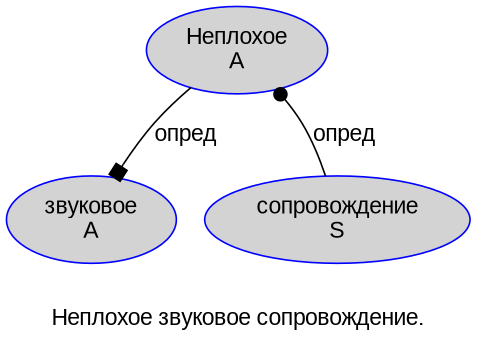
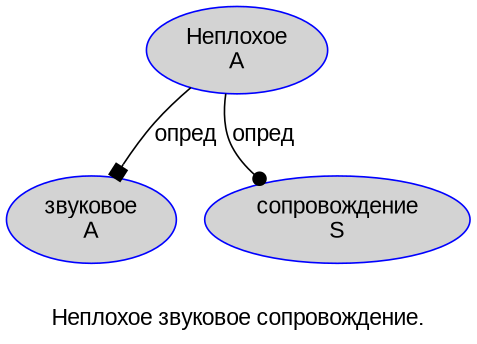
edge "сопровождение S" -> "Неплохое A": reversed
